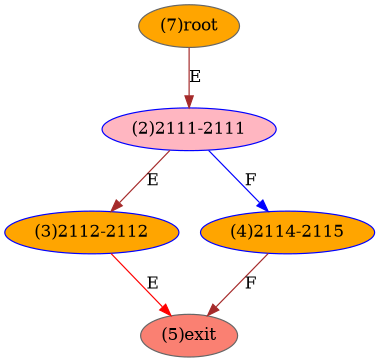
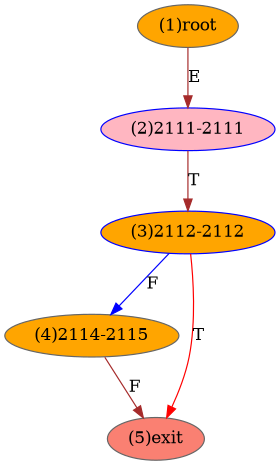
node "(7)root": label "(7)root" -> "(1)root"
edge "(2)2111-2111" -> "(4)2114-2115": now "(3)2112-2112" -> "(4)2114-2115"
edge "(2)2111-2111" -> "(3)2112-2112": label "E" -> "T"
node "(4)2114-2115": color blue -> gray40
edge "(3)2112-2112" -> "(5)exit": label "E" -> "T"
